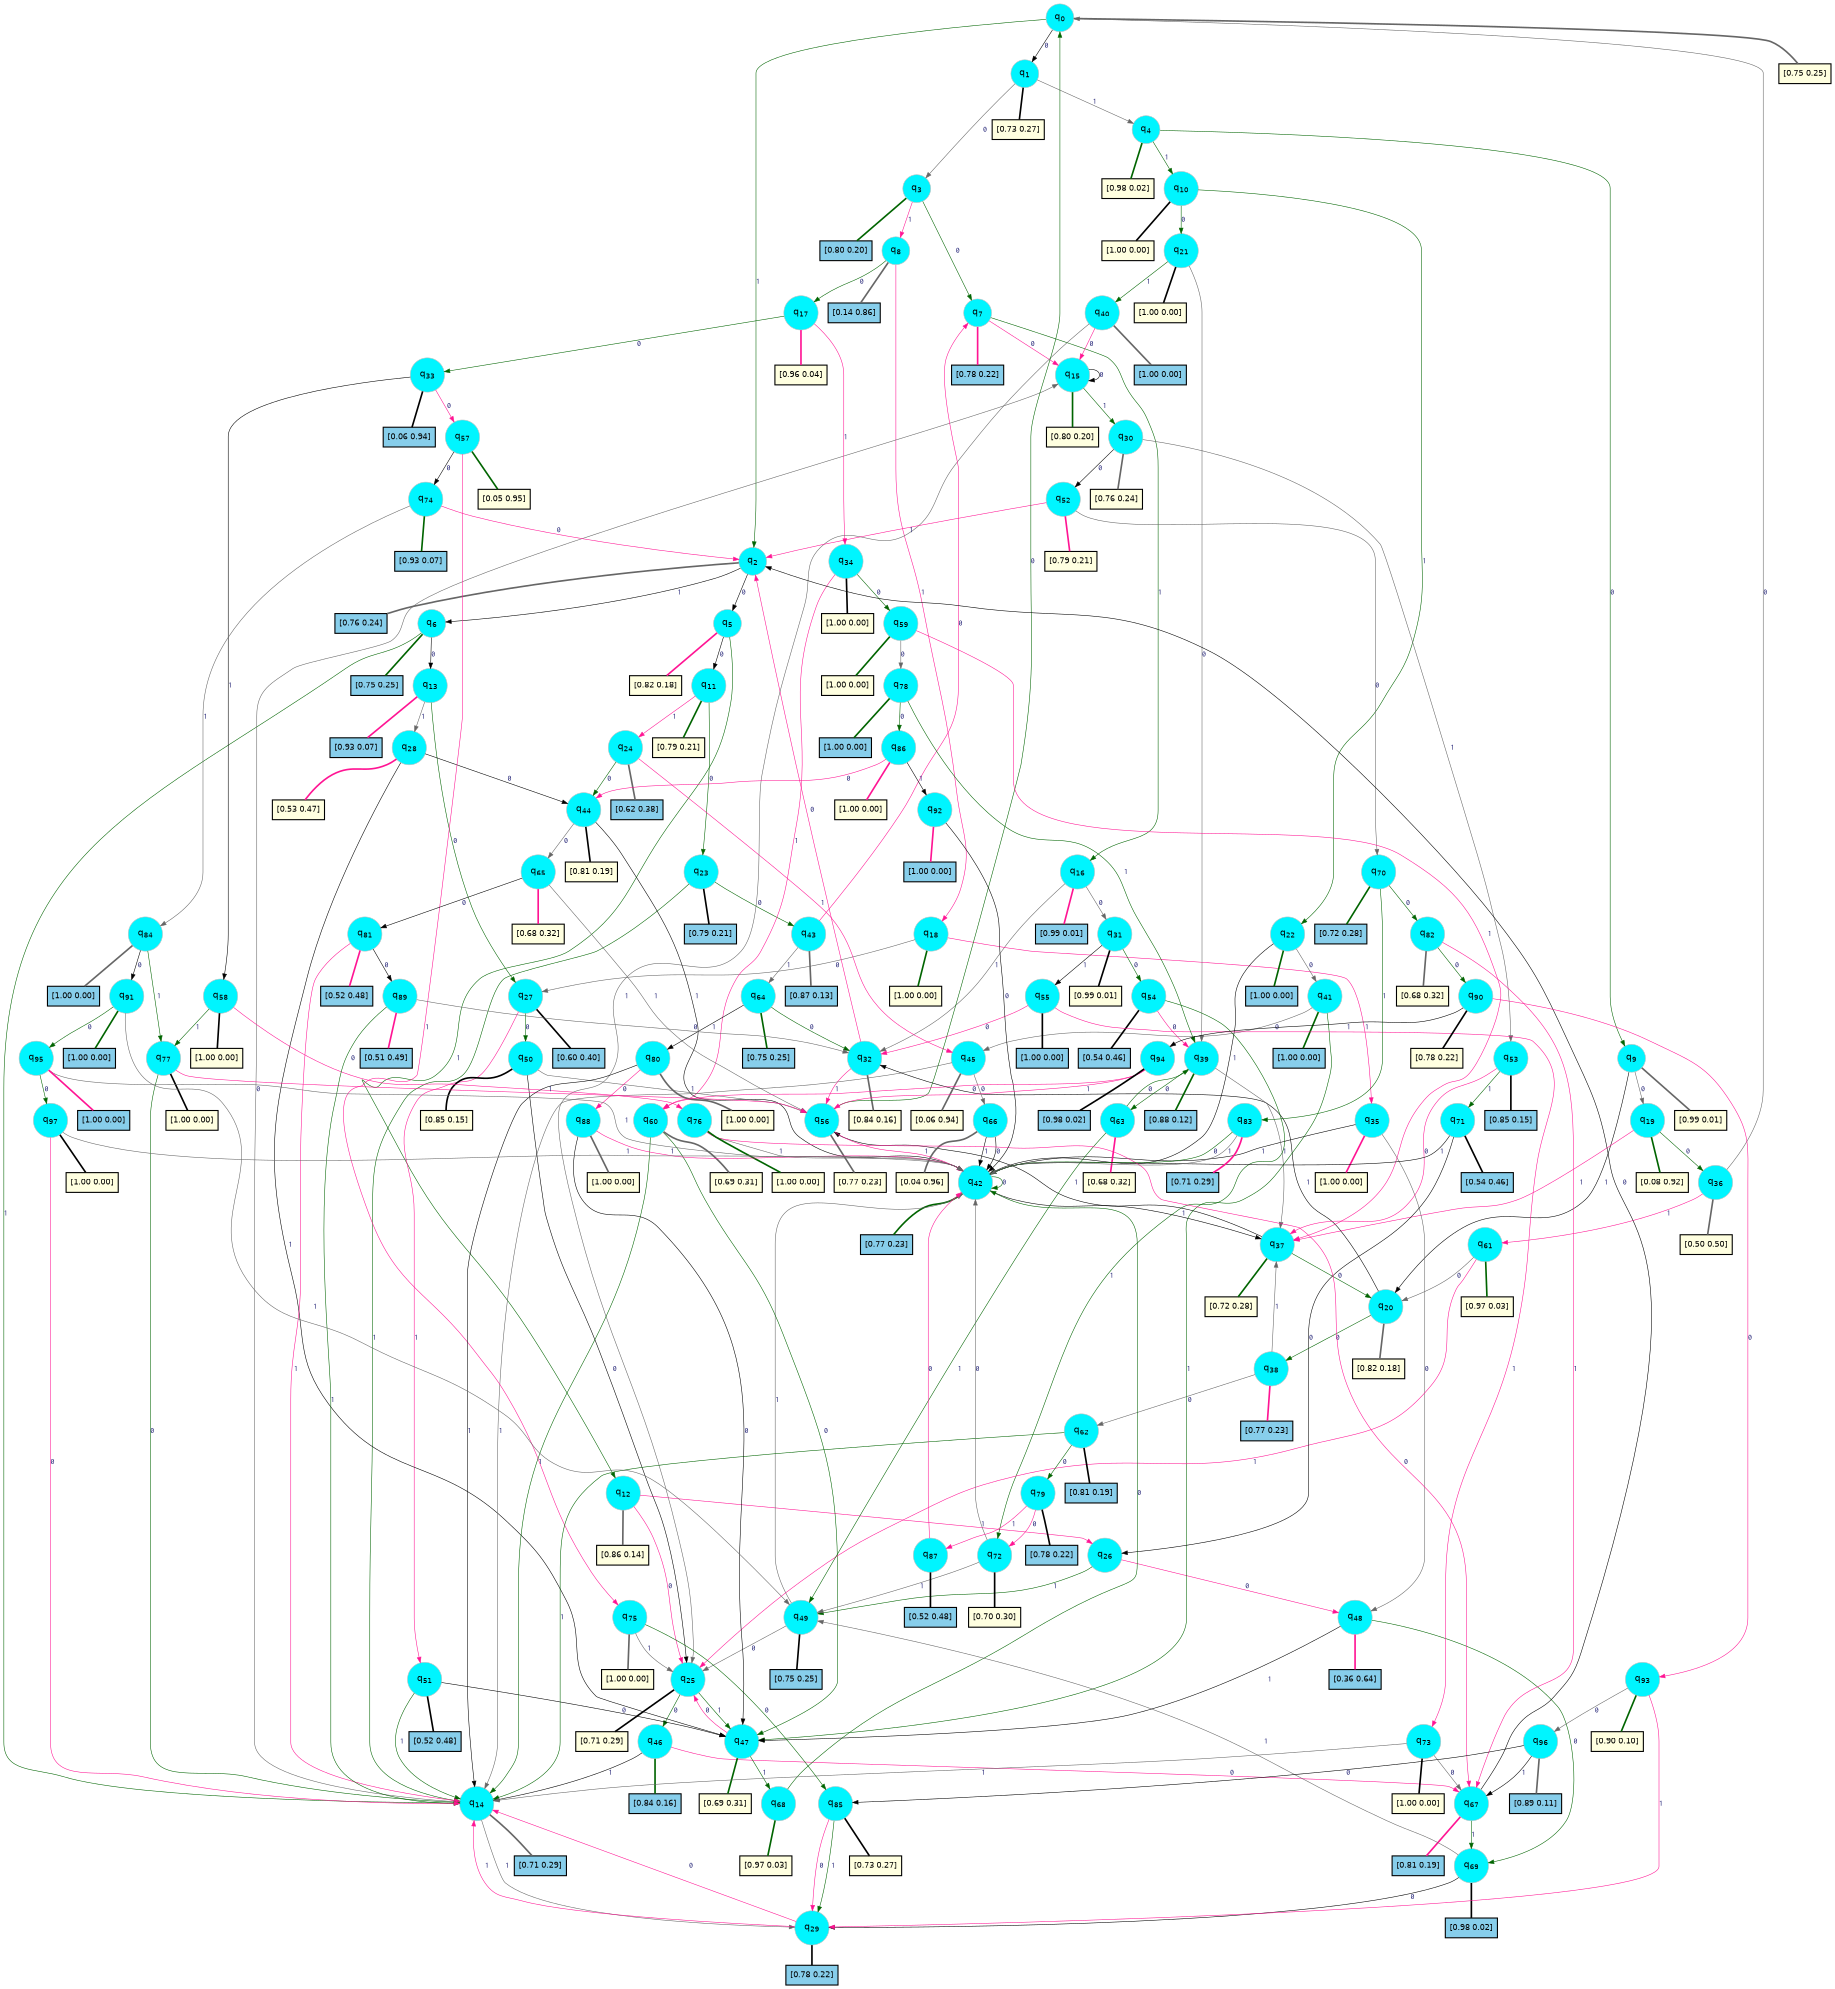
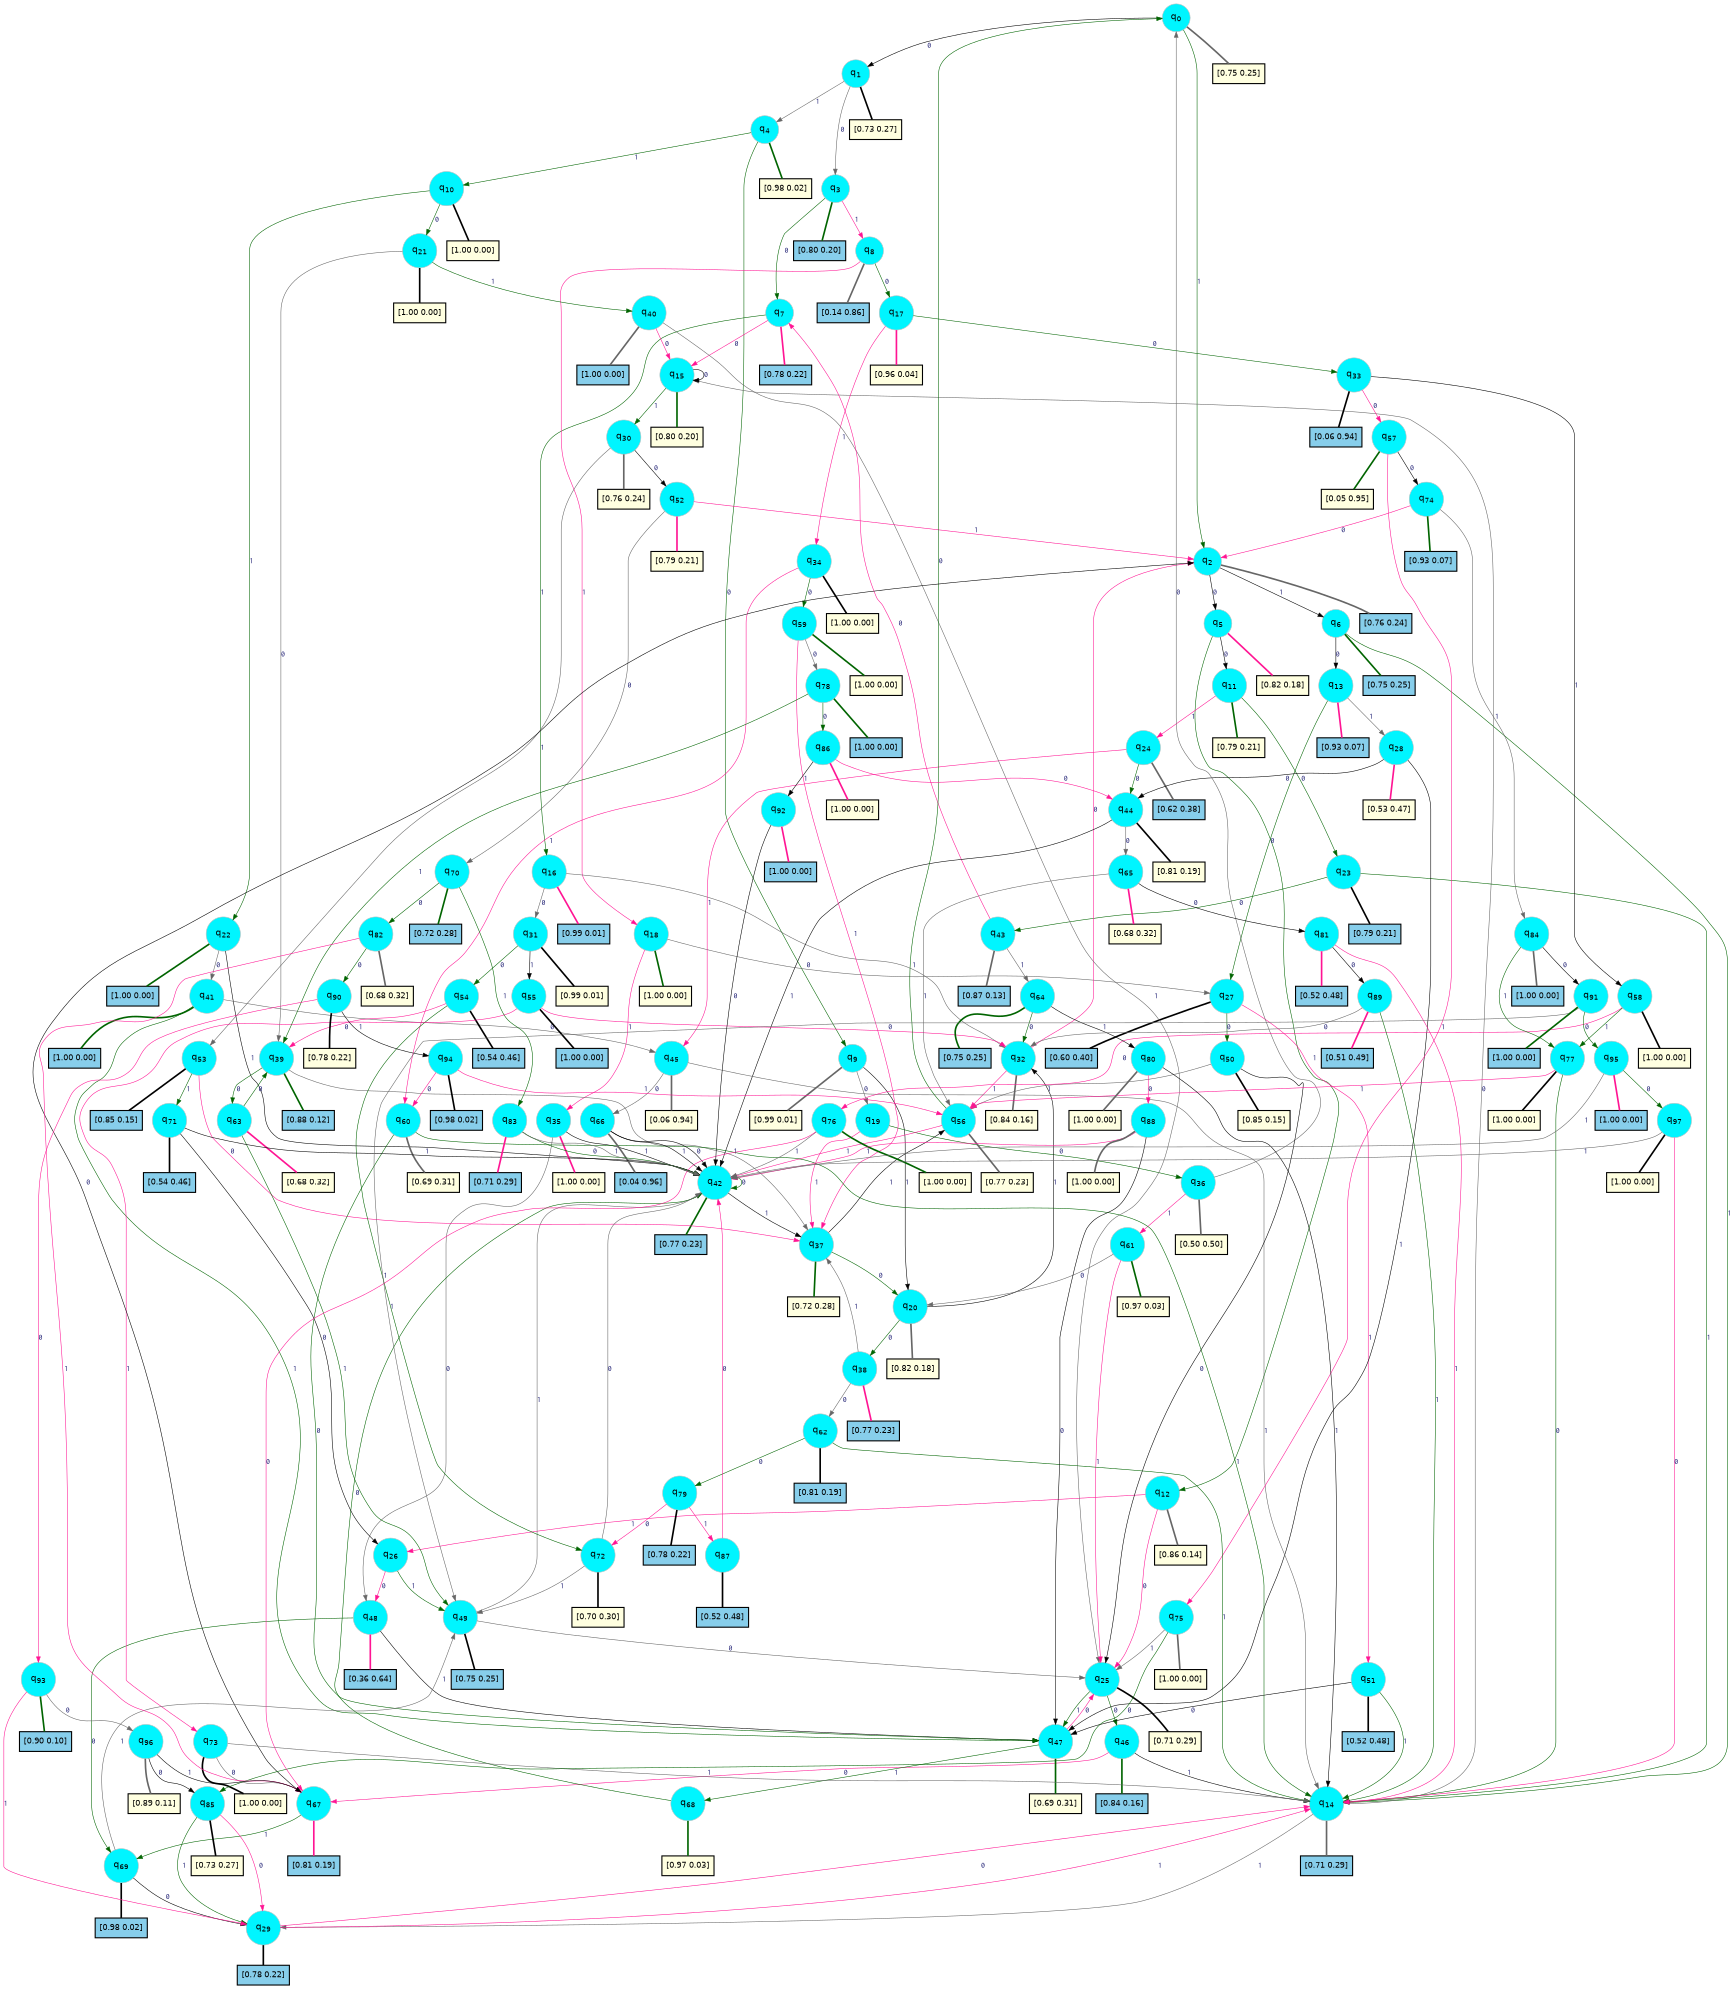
node "[0.04 0.96]": fillcolor lightyellow -> skyblue
node "[0.08 0.92]": removed
node "[0.90 0.10]": fillcolor lightyellow -> skyblue
node "[0.89 0.11]": fillcolor skyblue -> lightyellow
